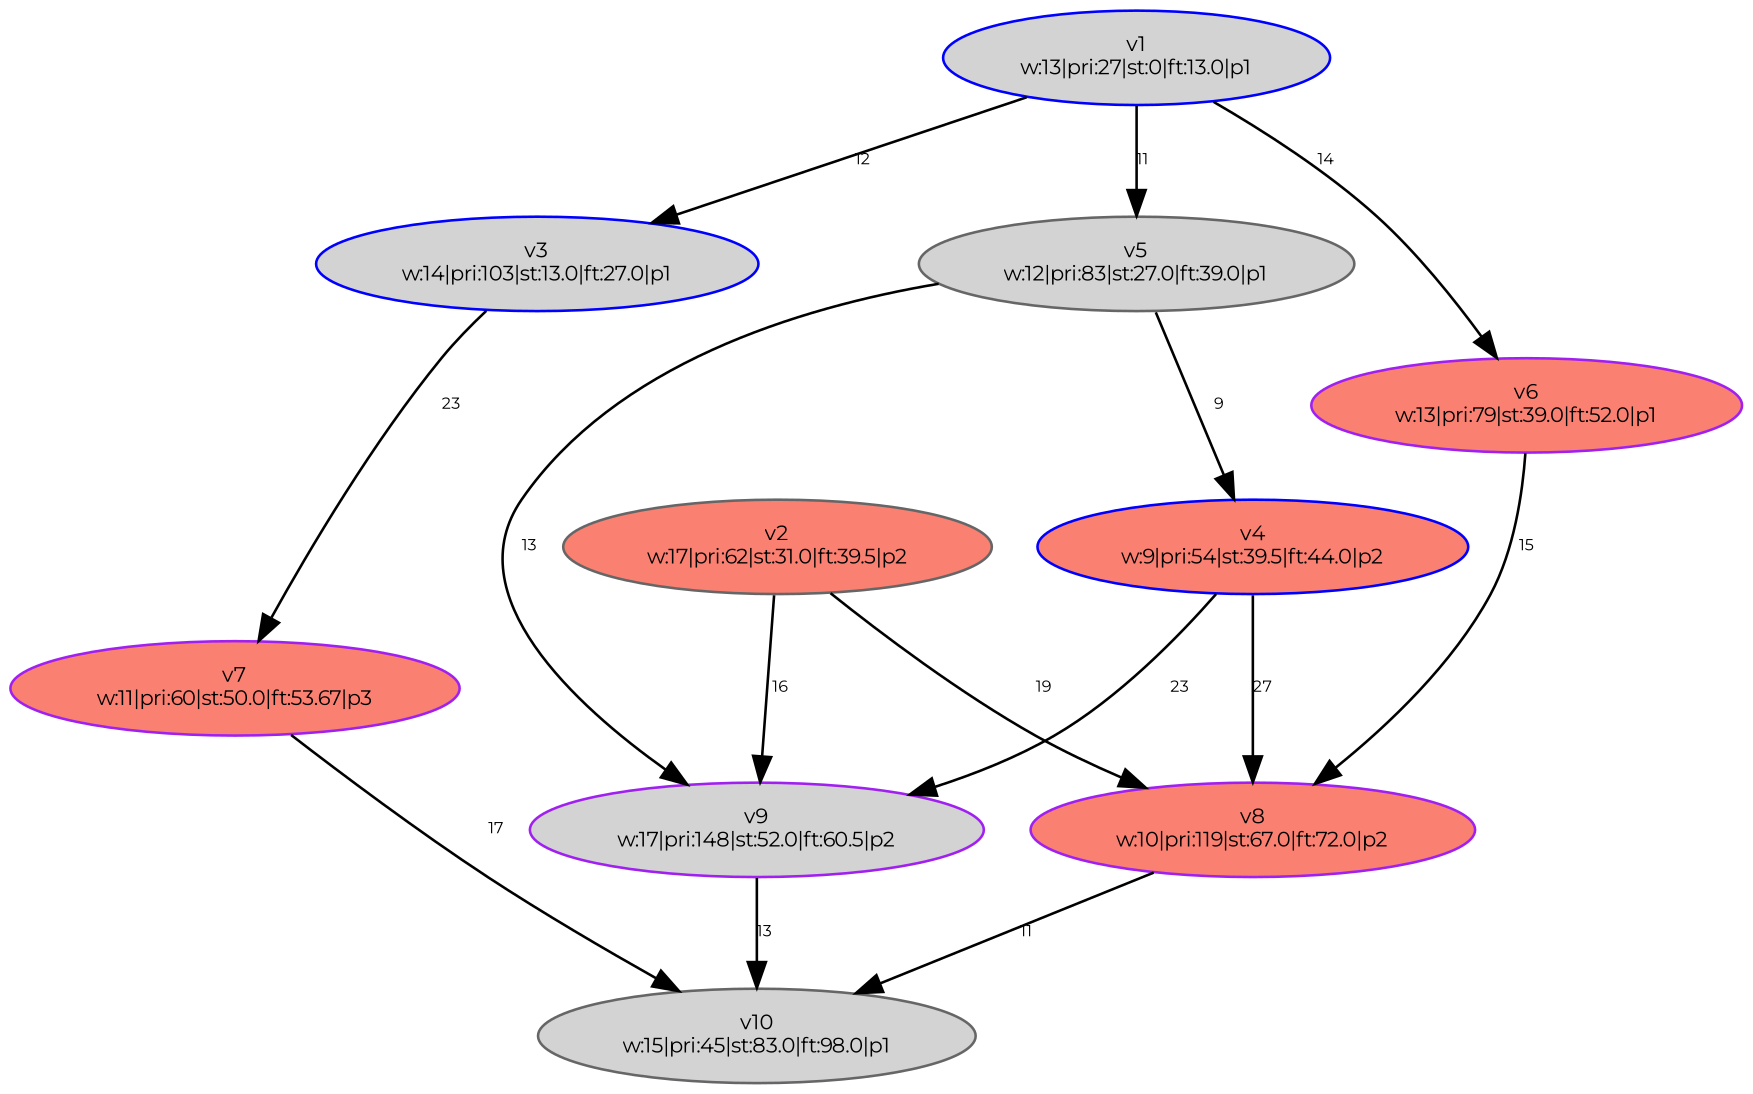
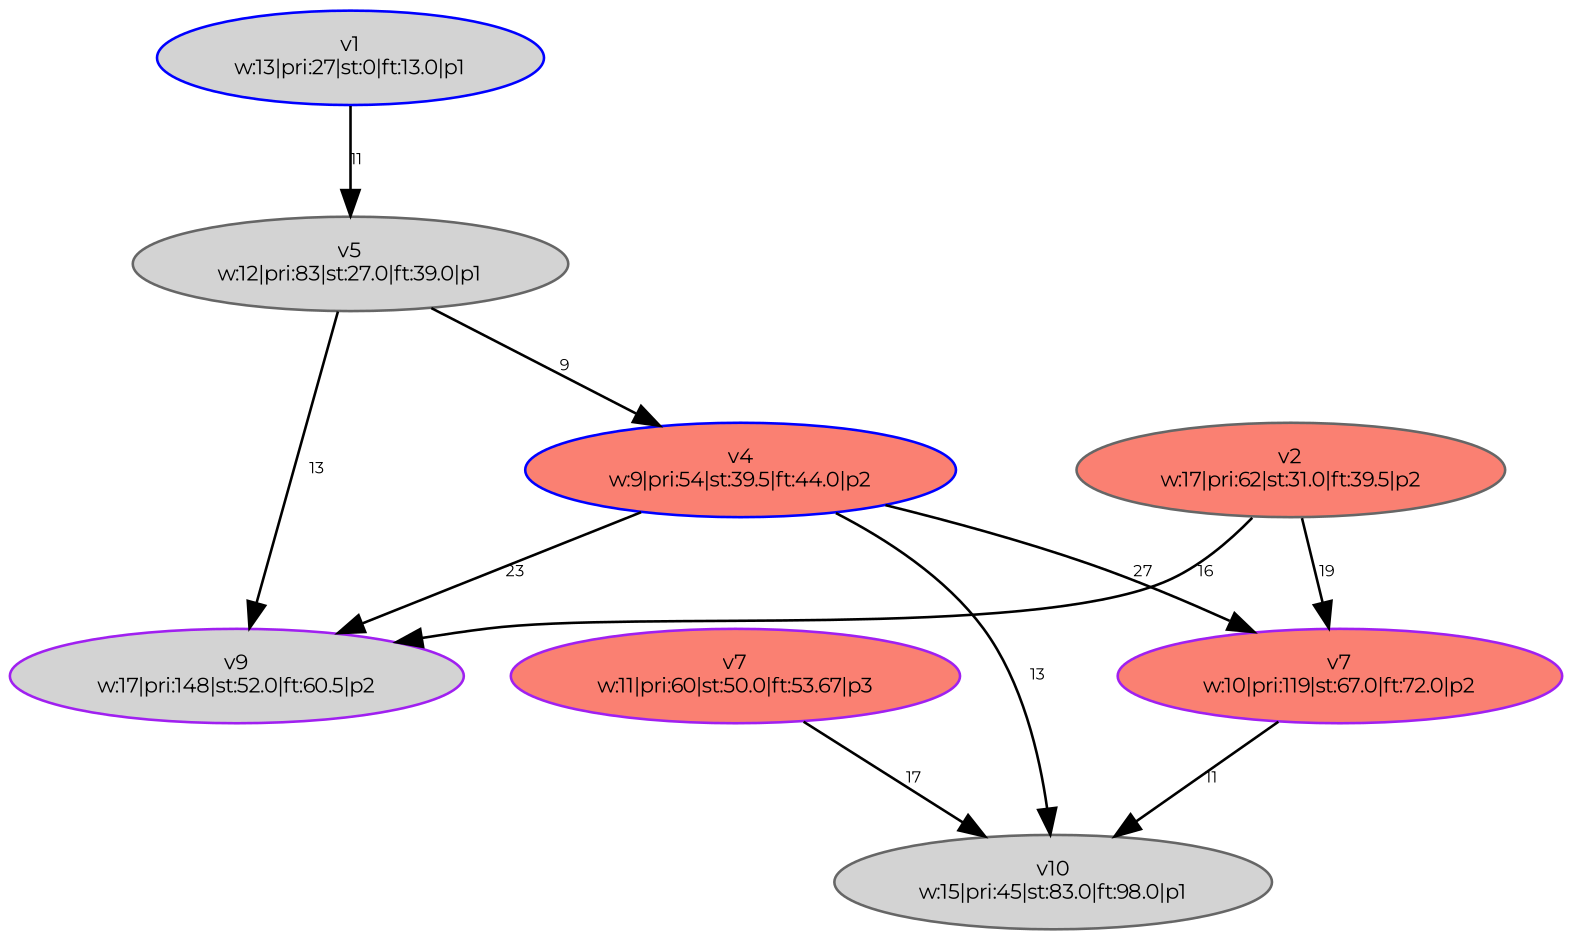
node "v3 w:14|pri:103|st:13.0|ft:27.0|p1": removed
node "v6 w:13|pri:79|st:39.0|ft:52.0|p1": removed
node "v8 w:10|pri:119|st:67.0|ft:72.0|p2": label "v8 w:10|pri:119|st:67.0|ft:72.0|p2" -> "v7 w:10|pri:119|st:67.0|ft:72.0|p2"
edge "v9 w:17|pri:148|st:52.0|ft:60.5|p2" -> "v10 w:15|pri:45|st:83.0|ft:98.0|p1": now "v4 w:9|pri:54|st:39.5|ft:44.0|p2" -> "v10 w:15|pri:45|st:83.0|ft:98.0|p1"
